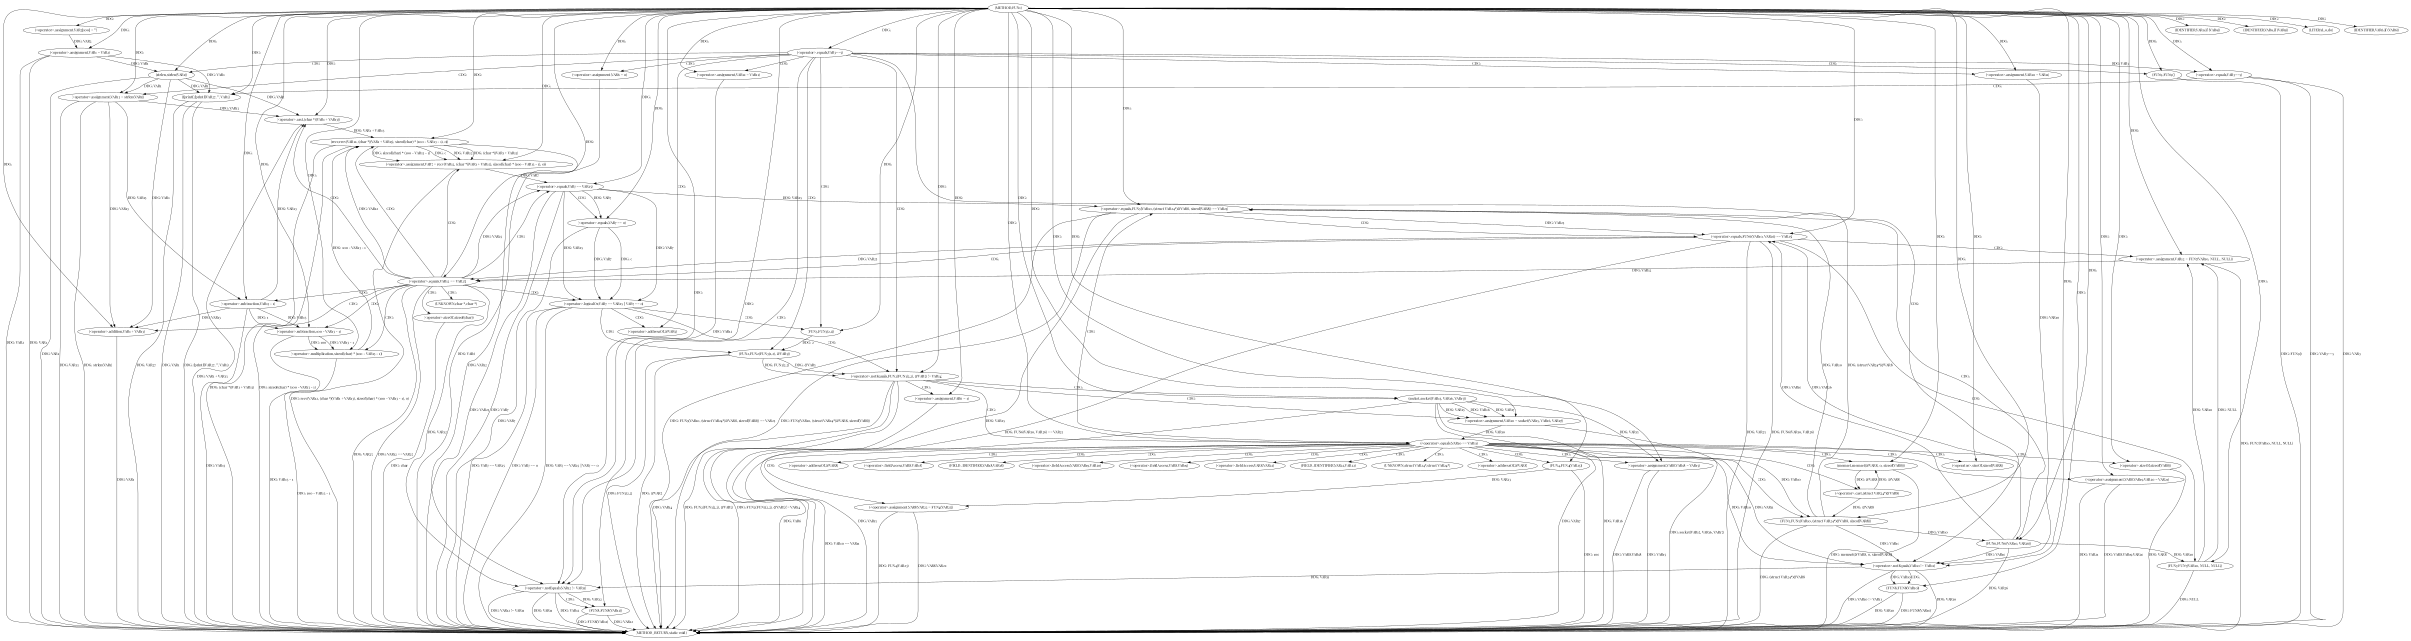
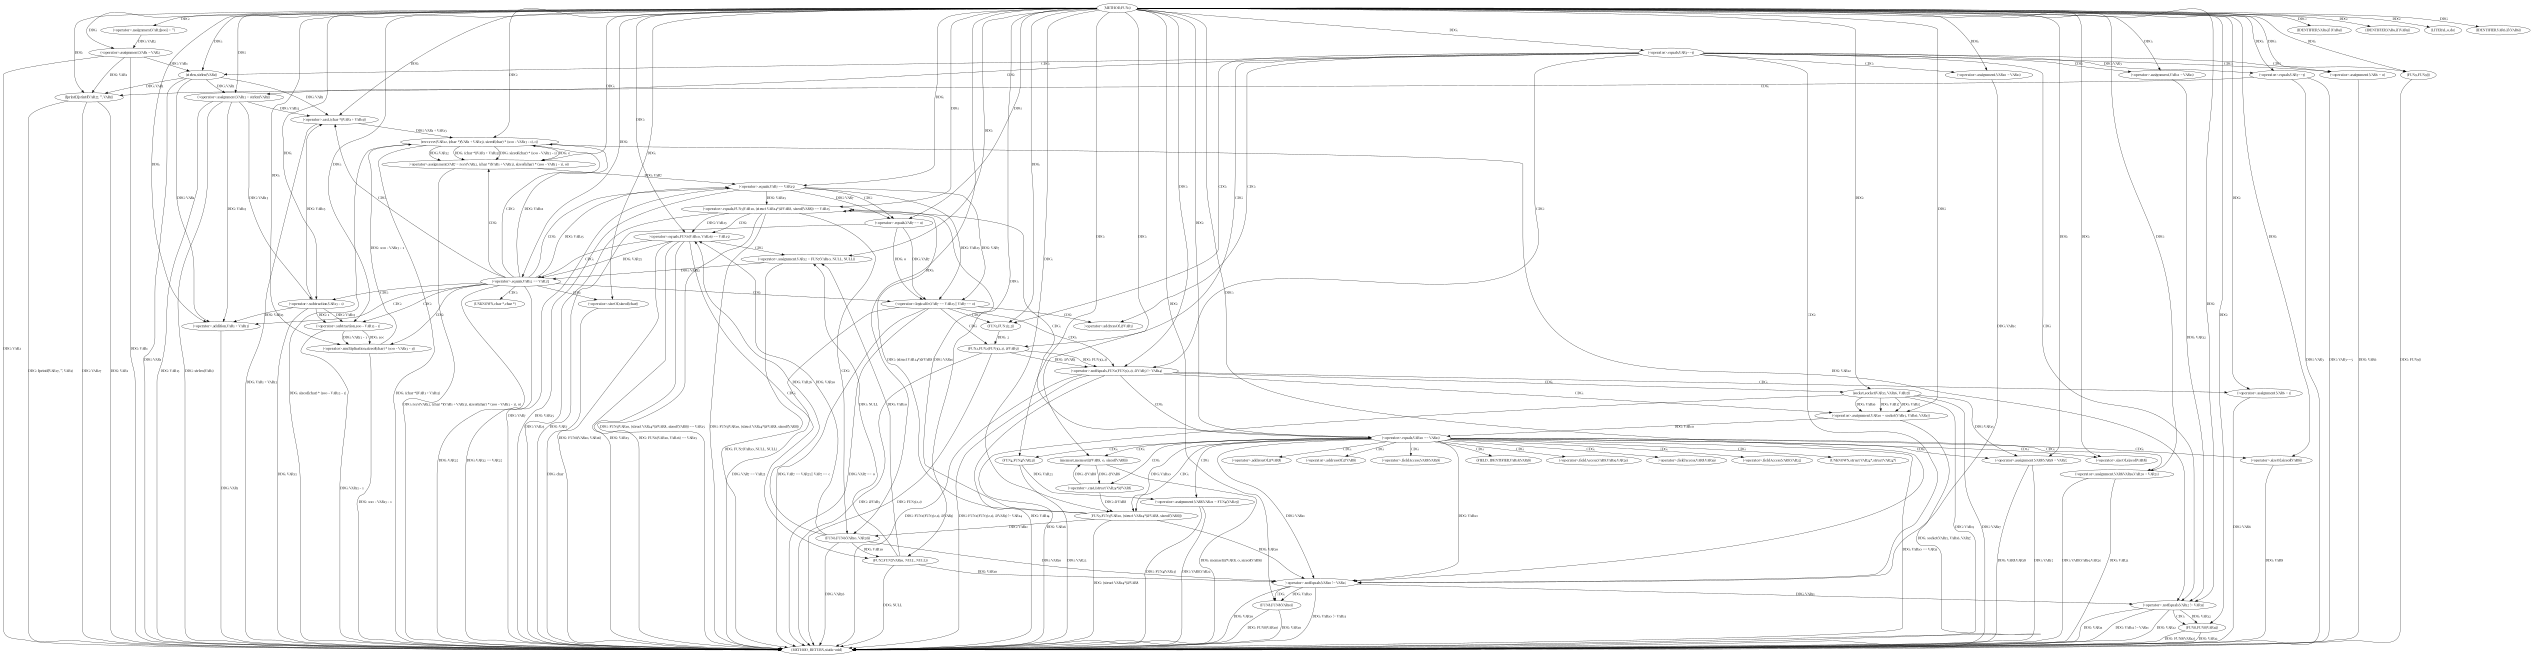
edge "(METHOD,FUN1)" -> "(<operator>.sizeOf,sizeof(char))": added, label "DDG:"
edge "(<operator>.equals,VAR12 == VAR25)" -> "(<operator>.notEquals,VAR12 != VAR11)": removed, label "DDG: VAR12"
node "(FIELD_IDENTIFIER,VAR22,VAR22)": removed
edge "(FUN4,FUN4(VAR23))" -> "(METHOD_RETURN,static void)": label "DDG: 100" -> "DDG: VAR23"
edge "(FUN7,FUN7(VAR10, NULL, NULL))" -> "(<operator>.notEquals,VAR10 != VAR11)": added, label "DDG: VAR10"
